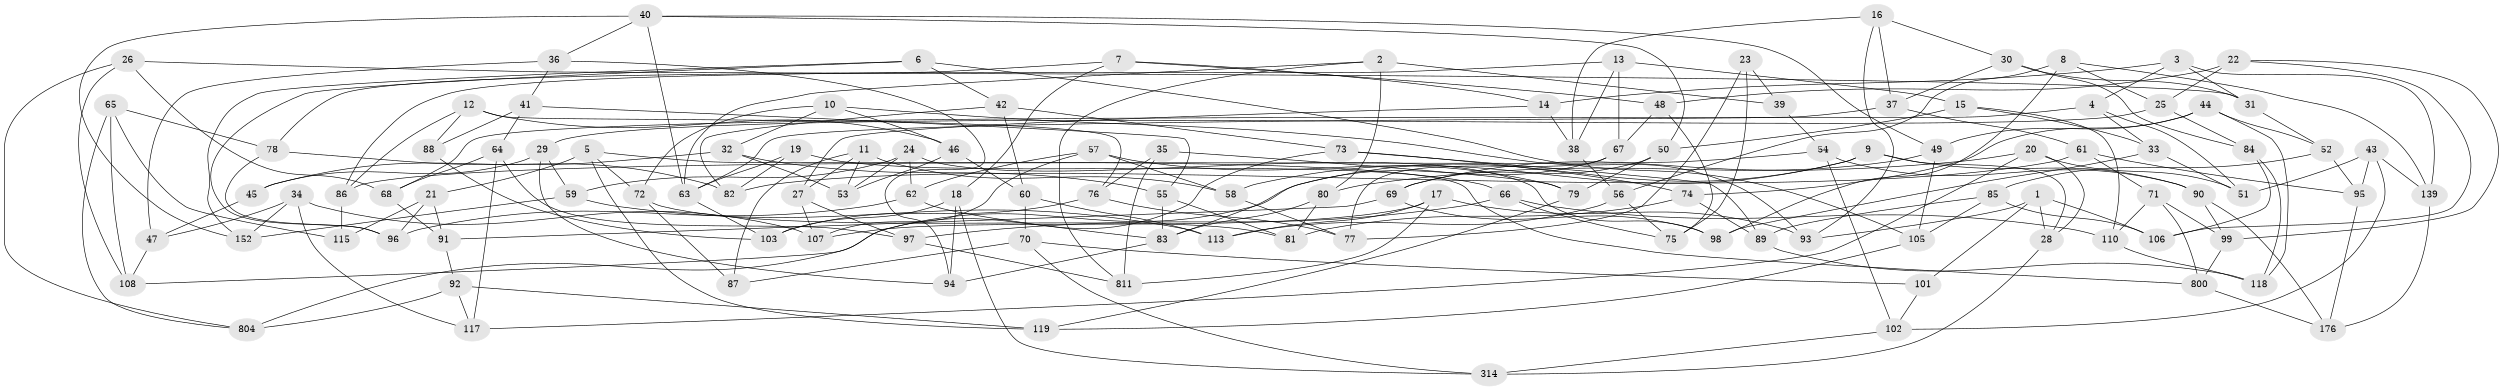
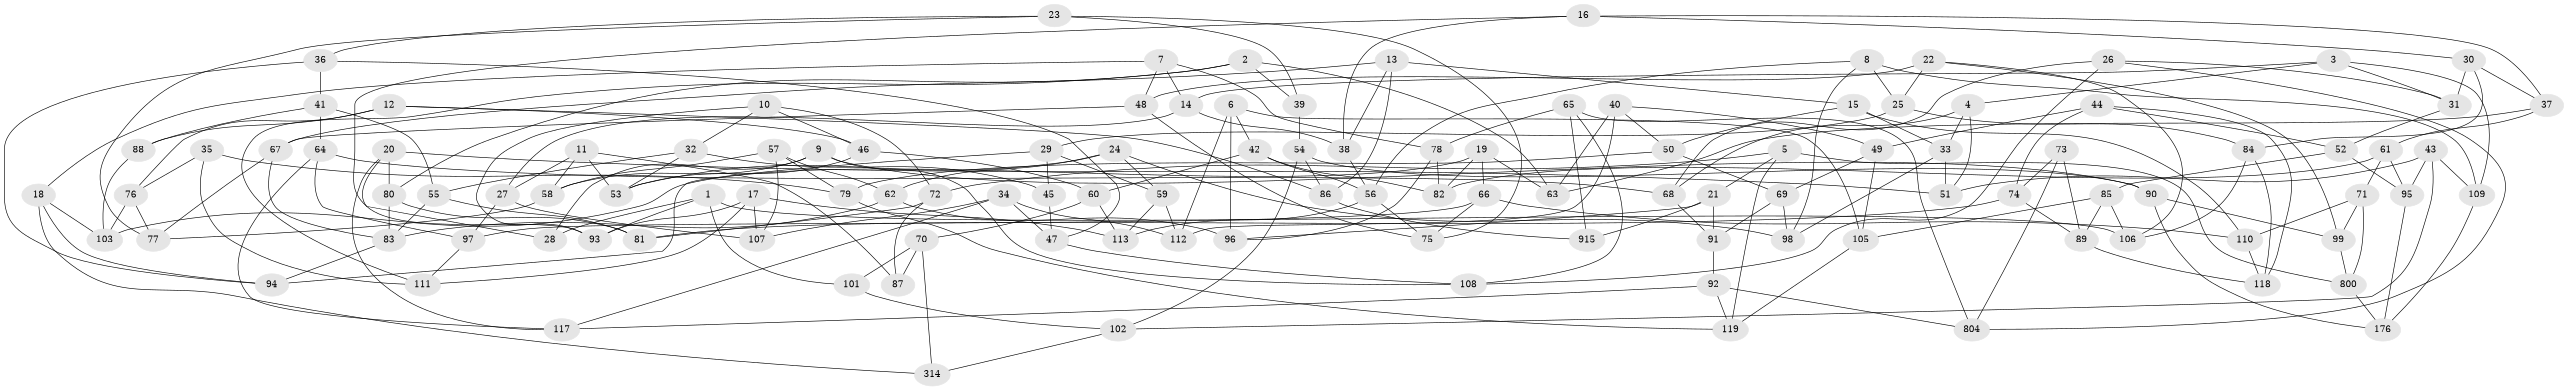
edge "40" -- "36": now "23" -- "36"
edge "42" -- "73": now "42" -- "56"
node "139": label "139" -> "109"
edge "63" -- "103": now "19" -- "103"
node "152": label "152" -> "112"
node "115": label "115" -> "915"
node "811": label "811" -> "111"
edge "28" -- "314": removed
